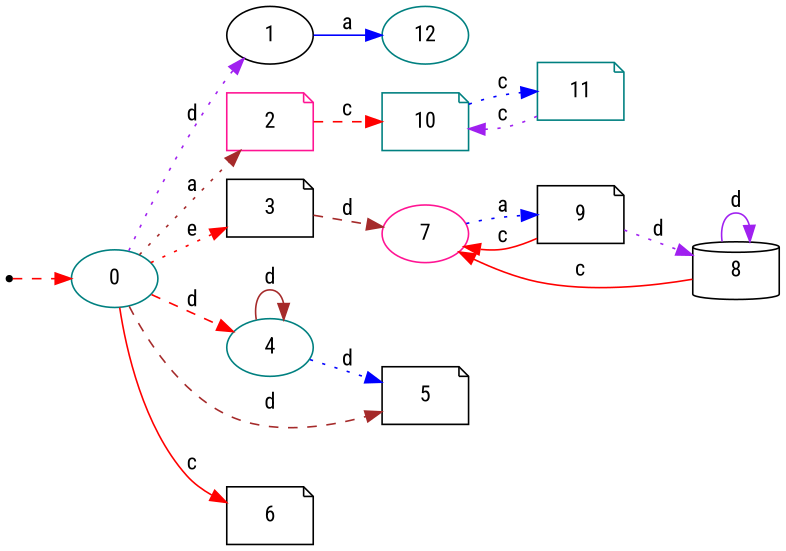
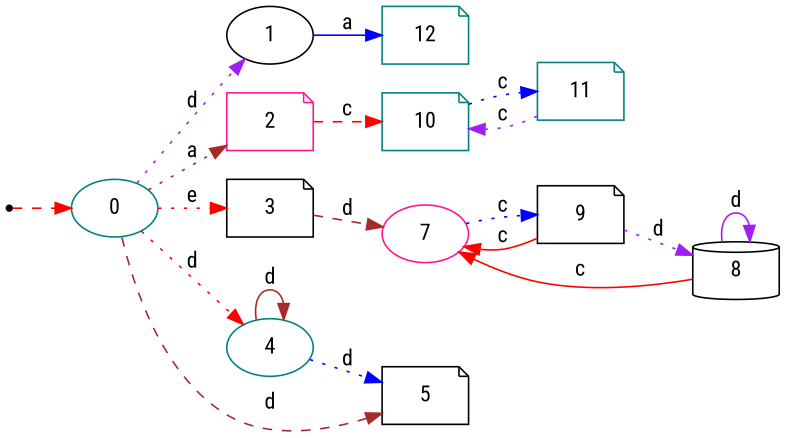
node "12": shape ellipse -> note
edge "7" -> "9": label "a" -> "c"
edge "0" -> "4": style dashed -> dotted
node "6": removed
